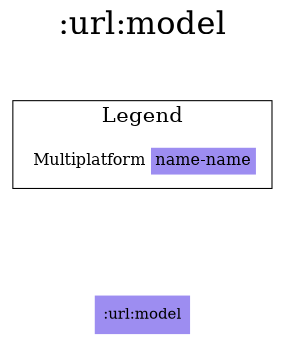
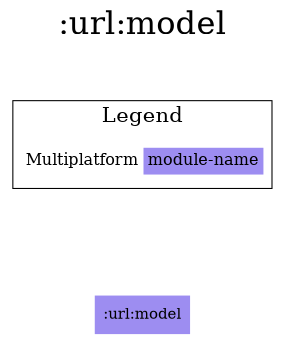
node "Multiplatform": text "name-name" -> "module-name"
